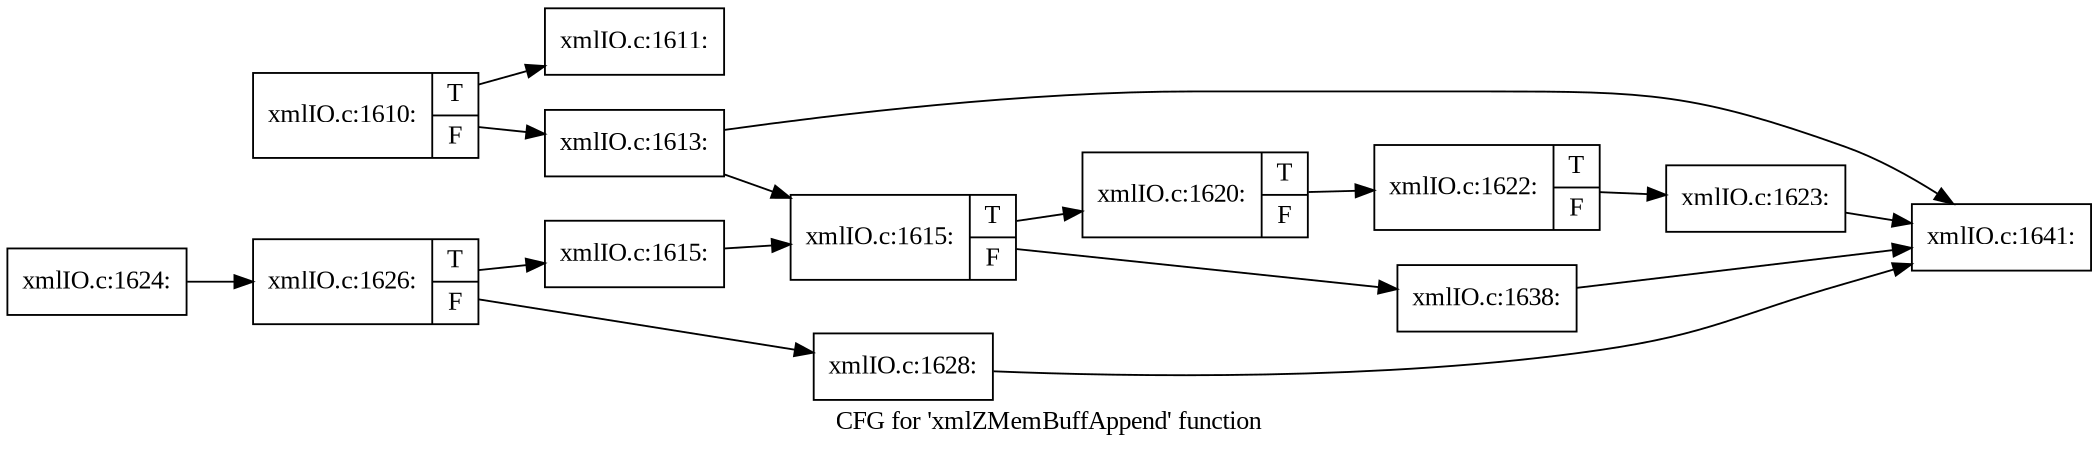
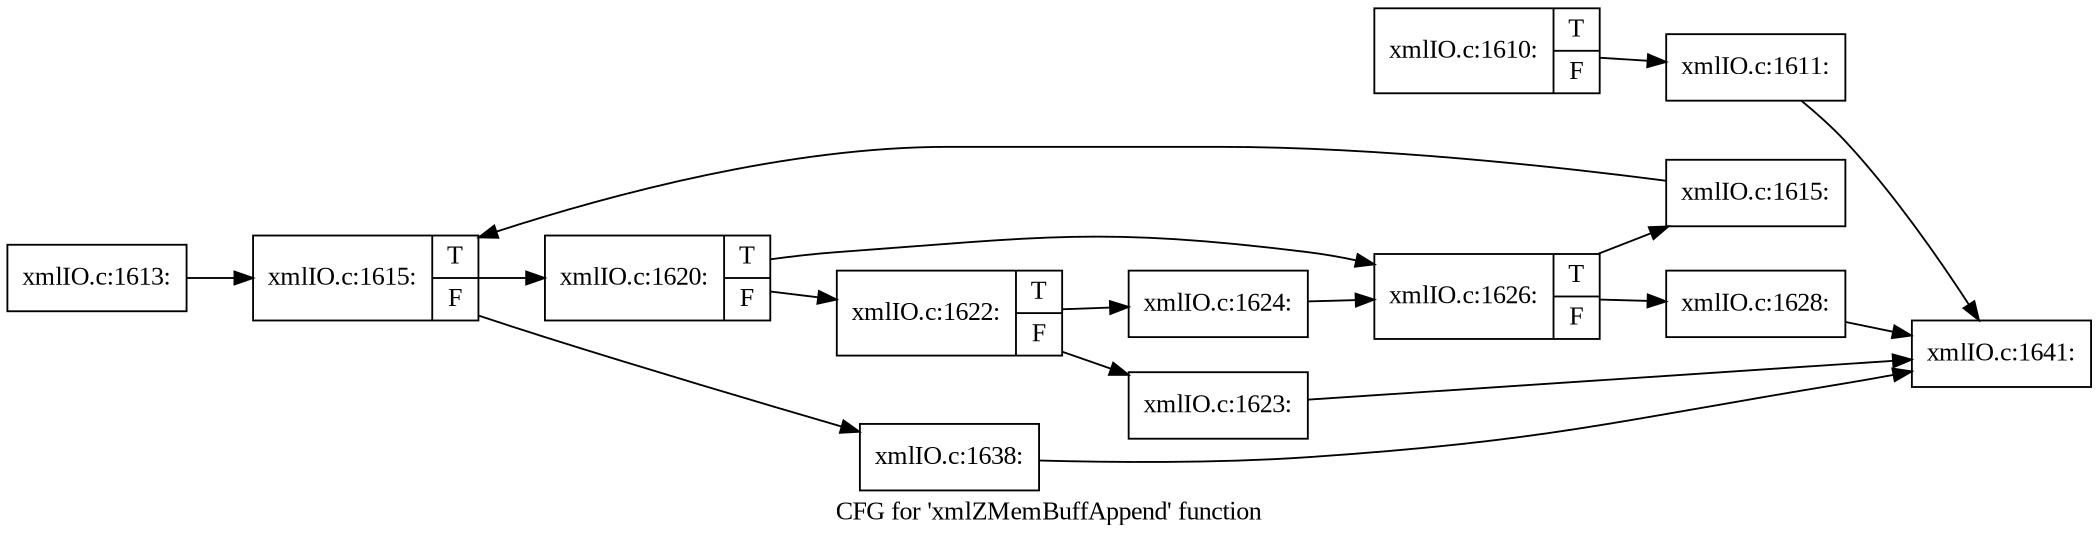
edge "xmlIO.c:1613:" -> "xmlIO.c:1641:": now "xmlIO.c:1611:" -> "xmlIO.c:1641:"
edge "xmlIO.c:1610:" -> "xmlIO.c:1613:": removed
edge "xmlIO.c:1620:" -> "xmlIO.c:1626:": added
edge "xmlIO.c:1622:" -> "xmlIO.c:1624:": added
